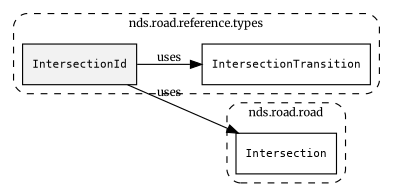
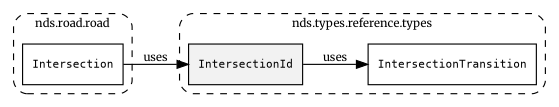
cluster "nds.road.reference.types": label "nds.road.reference.types" -> "nds.types.reference.types"
edge "IntersectionId" -> "Intersection": reversed
